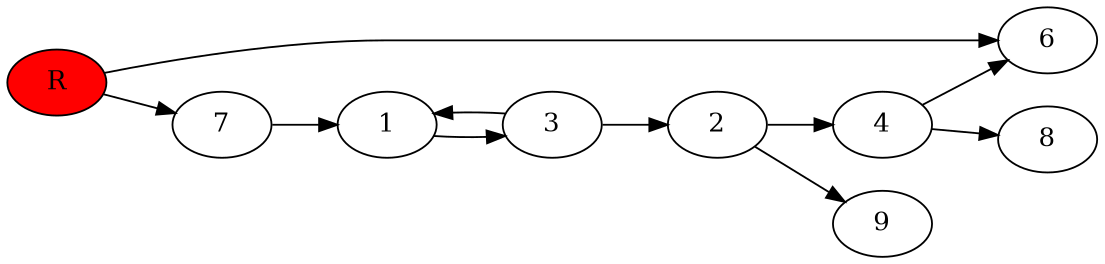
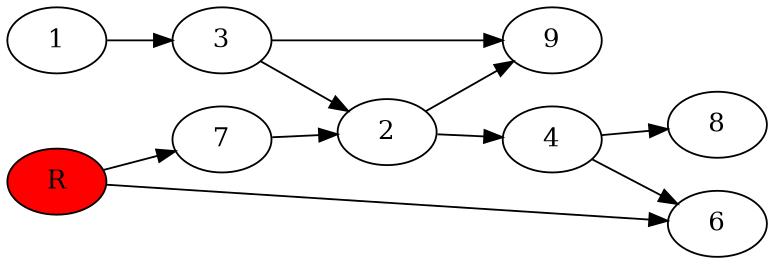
edge "3" -> "1": now "3" -> "9"
edge "7" -> "1": now "7" -> "2"
